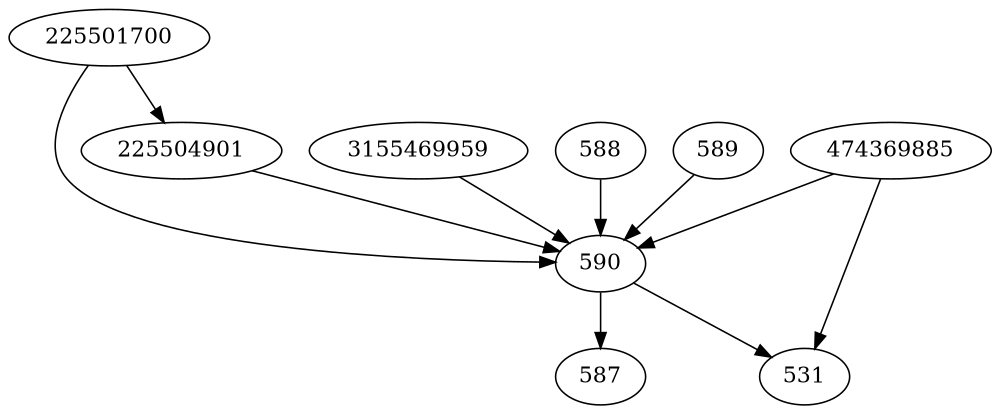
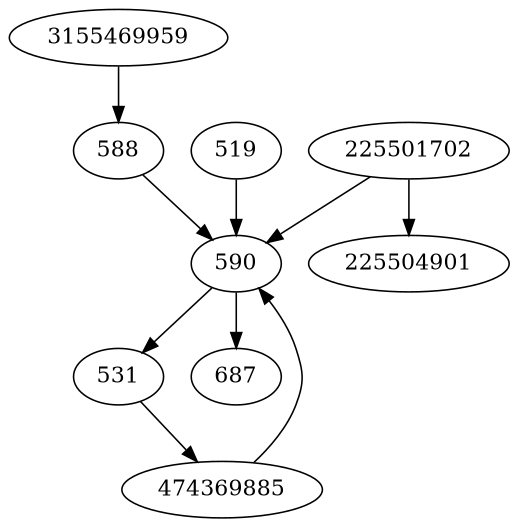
node "225501700": label "225501700" -> "225501702"
node "589": label "589" -> "519"
edge "3155469959" -> "590": now "3155469959" -> "588"
edge "225504901" -> "590": removed
edge "474369885" -> "531": reversed
node "587": label "587" -> "687"
